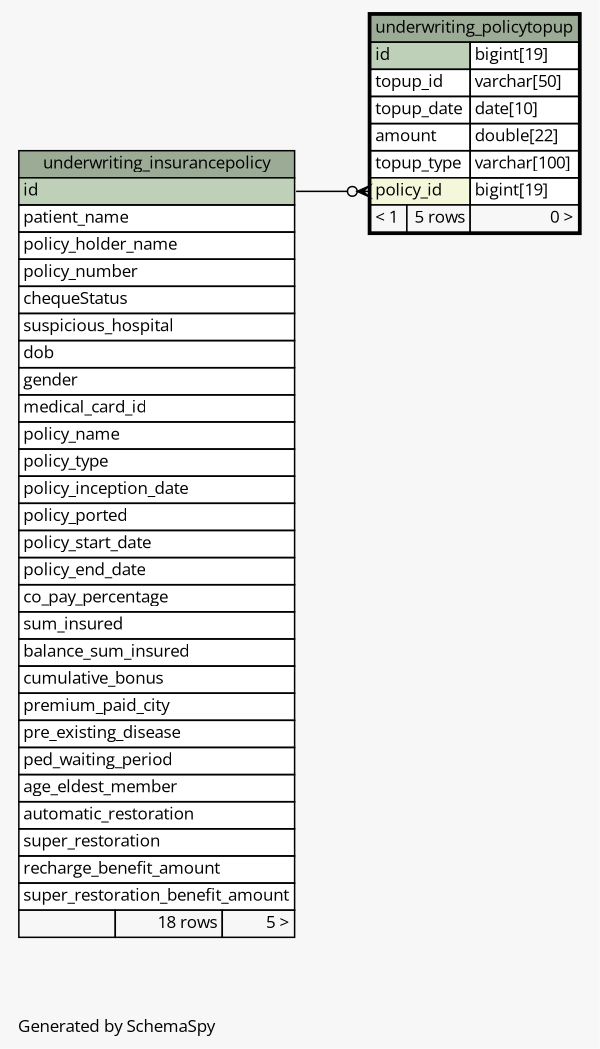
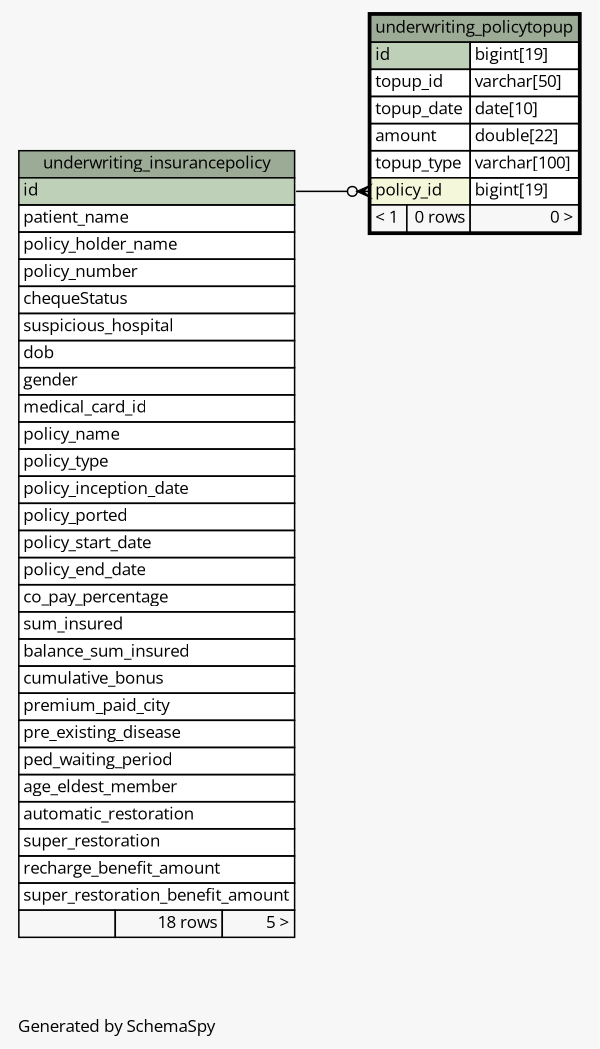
node "underwriting_policytopup": text "5 rows" -> "0 rows"
